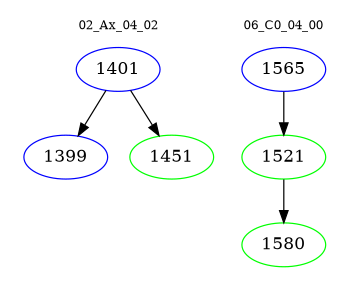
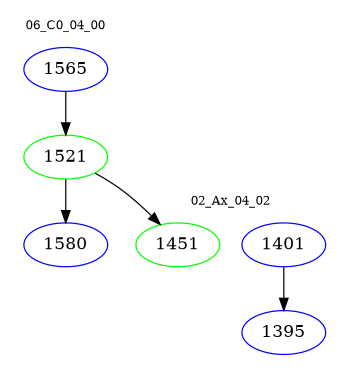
edge "1401" -> "1451": now "1521" -> "1451"
node "1399": label "1399" -> "1395"
node "1580": color green -> blue
